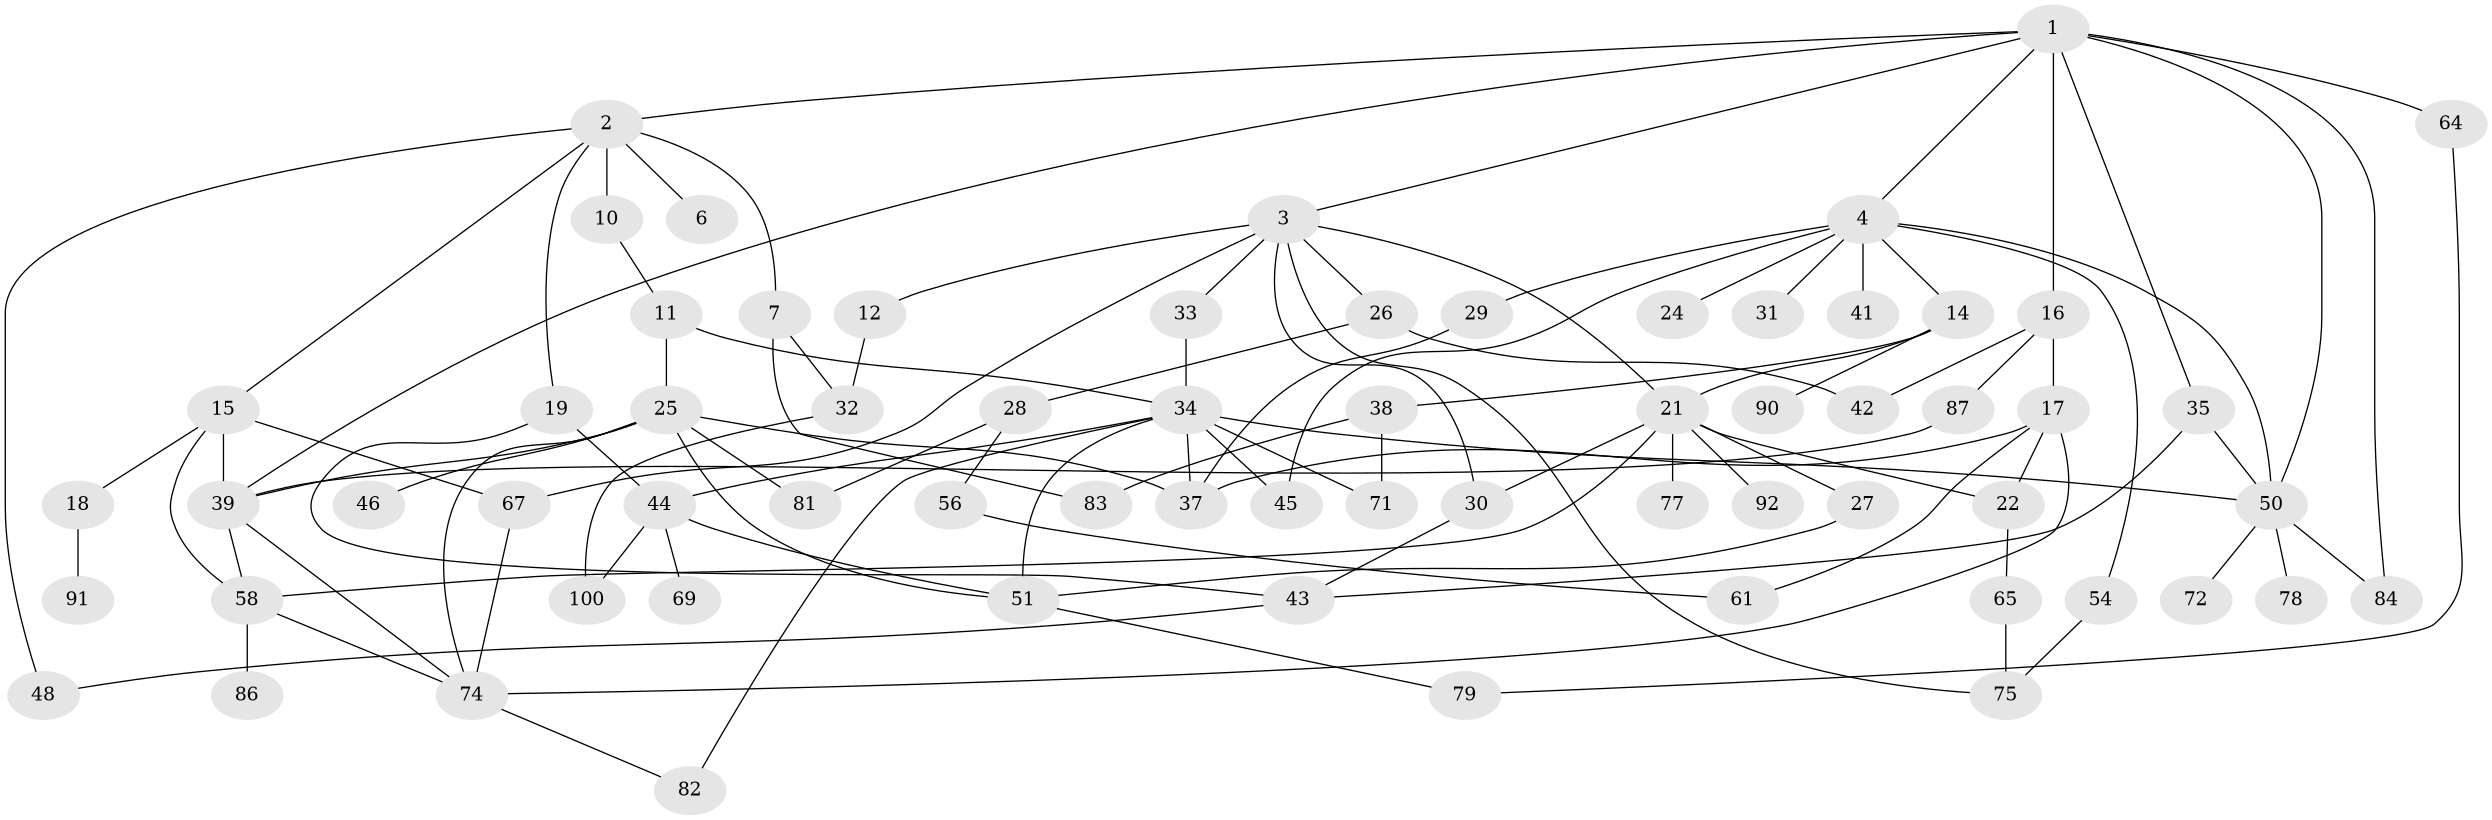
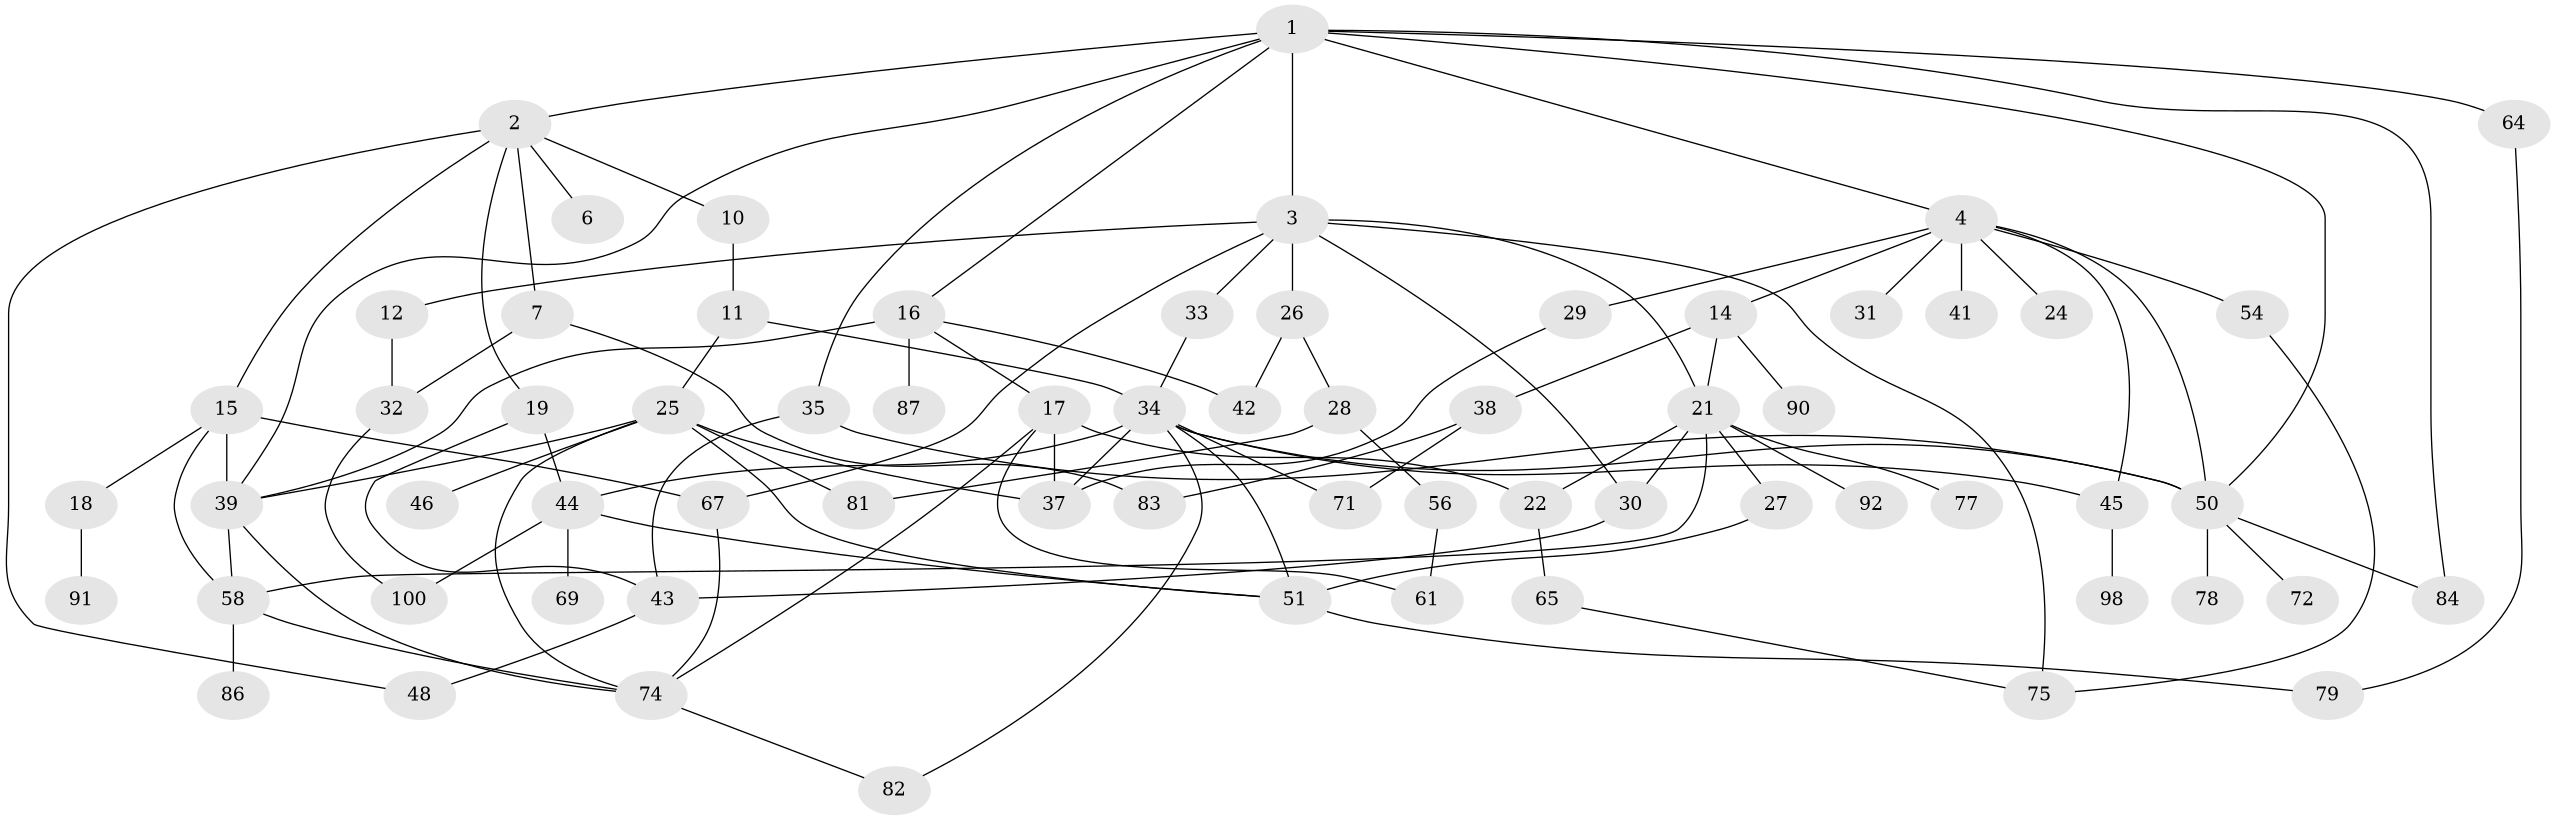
edge "87" -- "39": now "16" -- "39"
node "98": added
